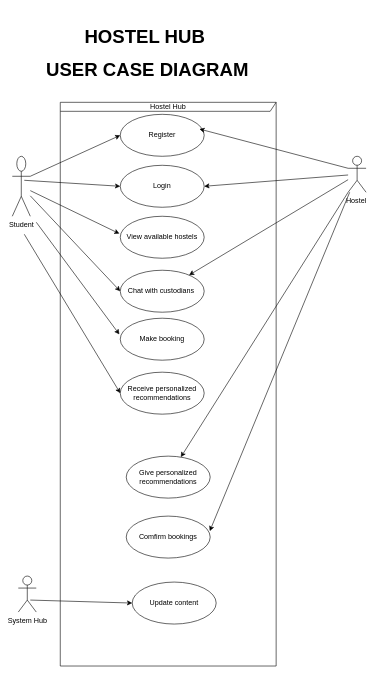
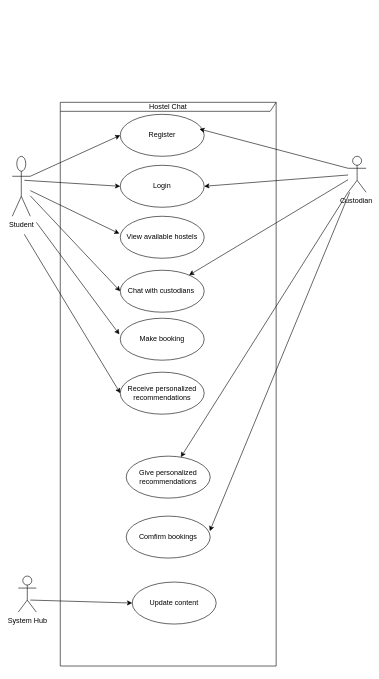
node "HOSTEL HUB USER CASE DIAGRAM": removed
node "Hostel Hub": label "Hostel Hub" -> "Hostel Chat"
node "Hostel": label "Hostel" -> "Custodian"
